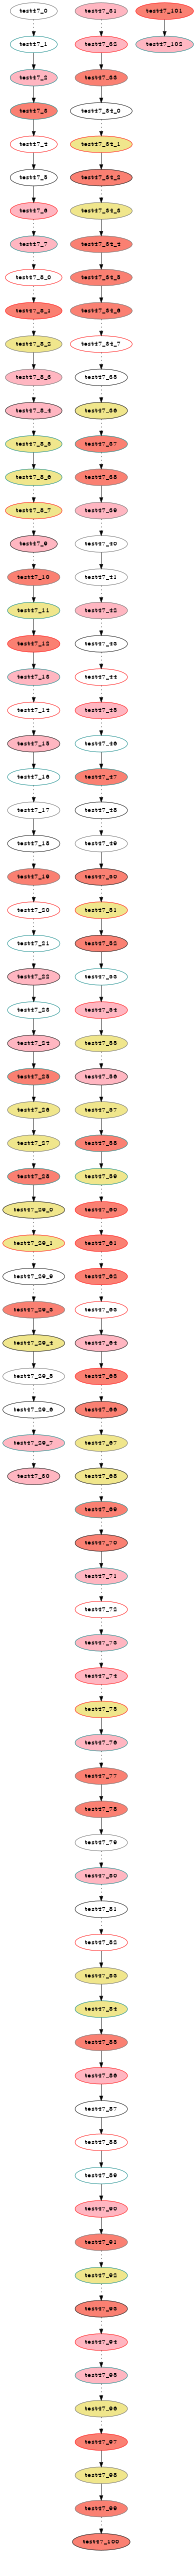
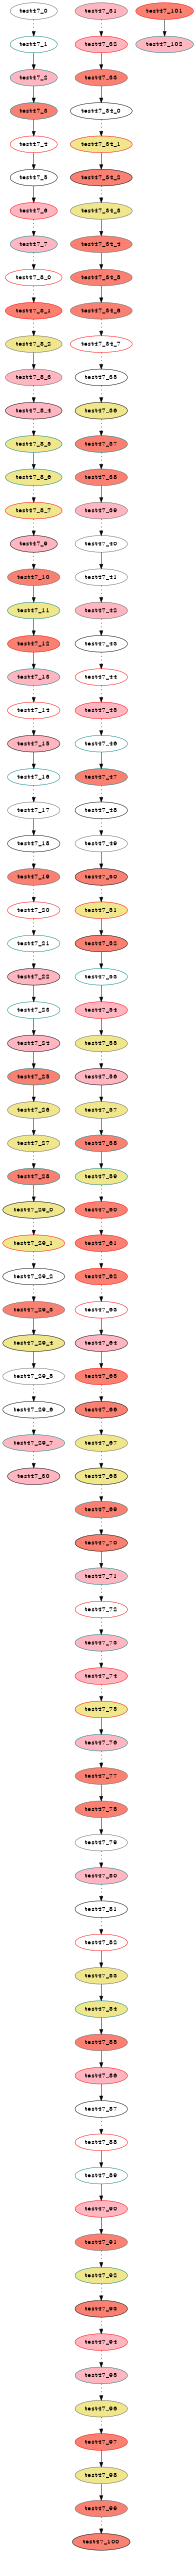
node "test47_29_9": label "test47_29_9" -> "test47_29_2"
edge "test47_87" -> "test47_88": style solid -> dotted
